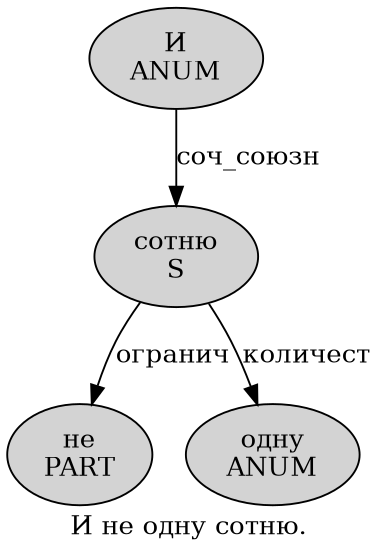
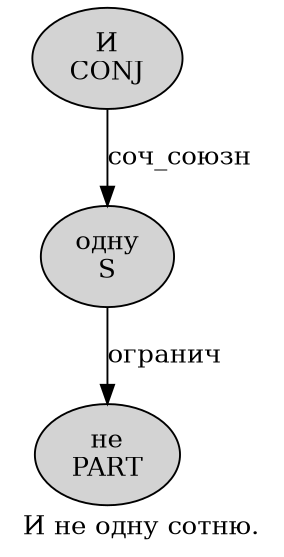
node "И ANUM": label "И ANUM" -> "И CONJ"
node "сотню S": label "сотню S" -> "одну S"
node "одну ANUM": removed
